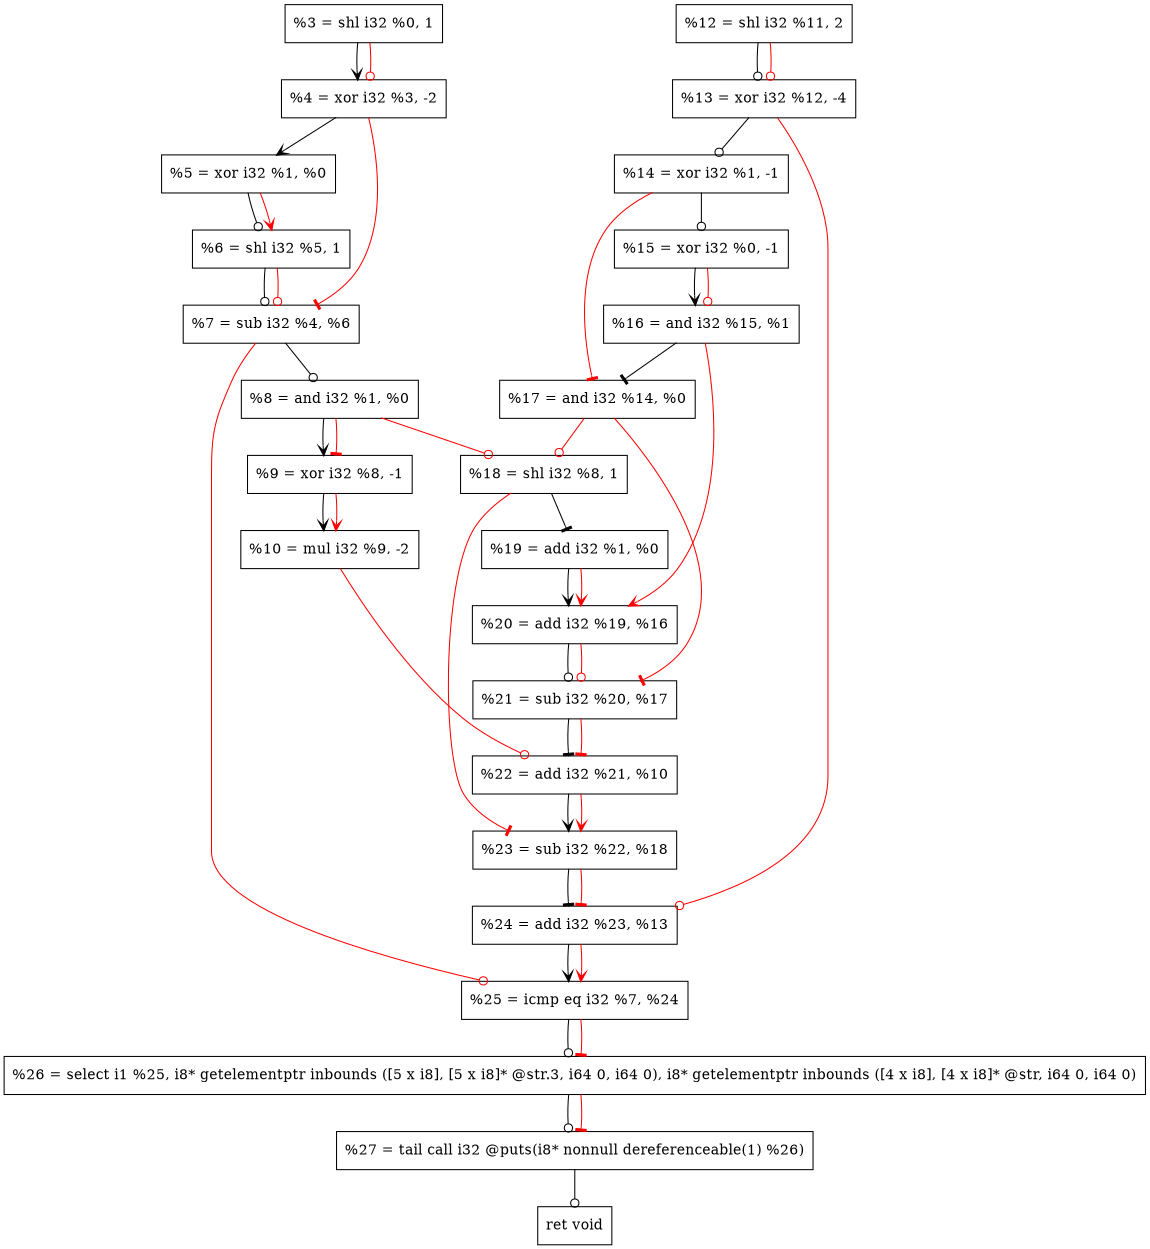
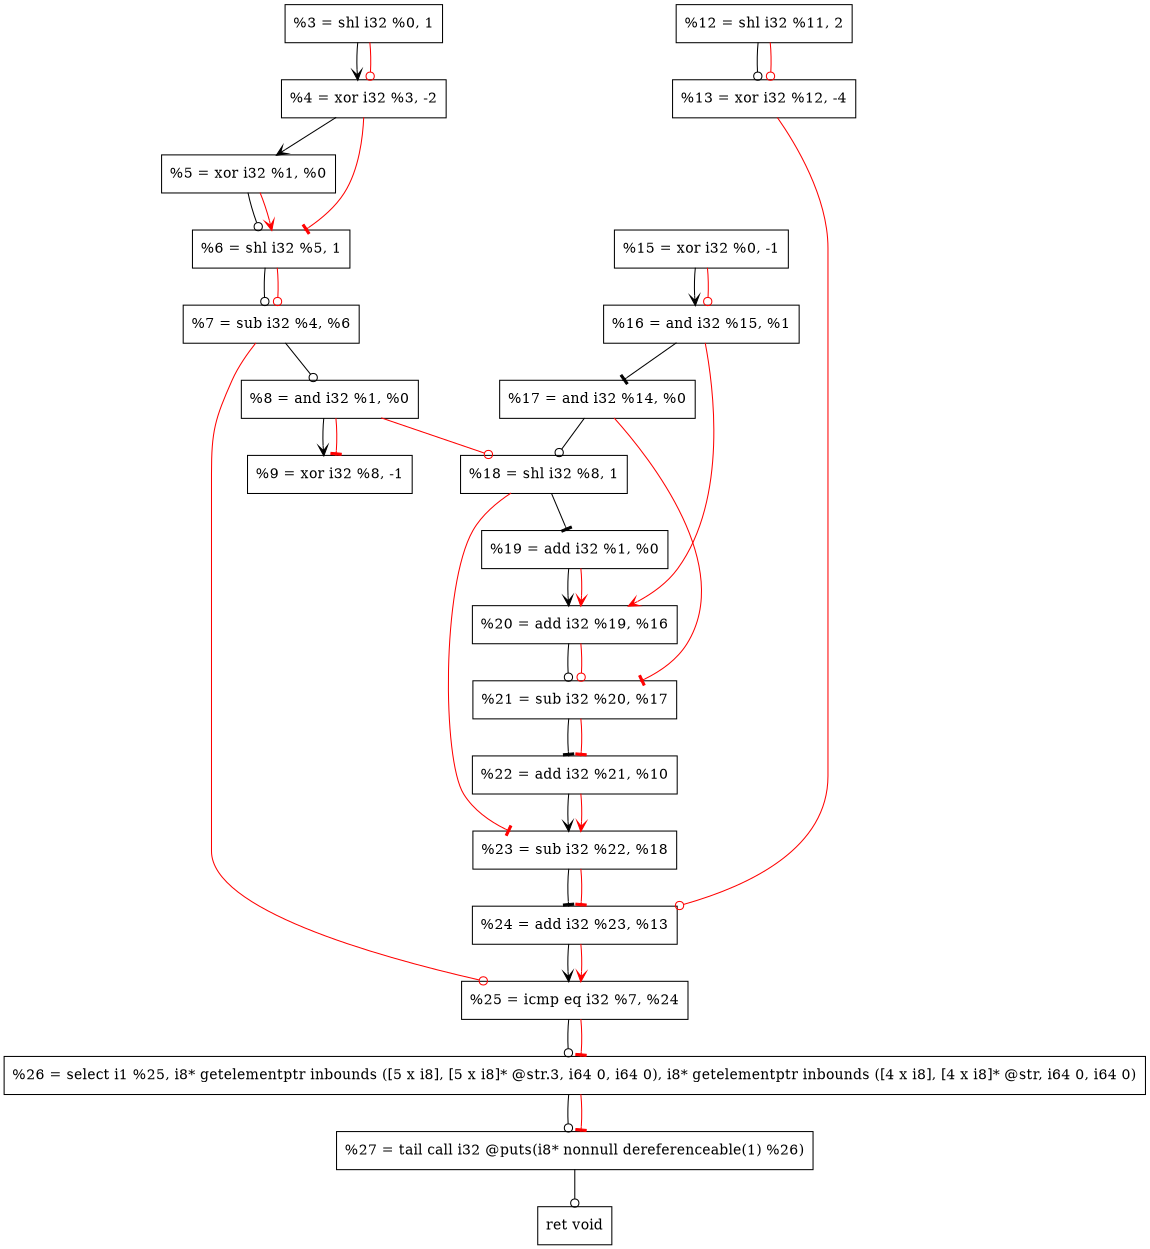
node "%14 = xor i32 %1, -1": removed
edge "%4 = xor i32 %3, -2" -> "%7 = sub i32 %4, %6": now "%4 = xor i32 %3, -2" -> "%6 = shl i32 %5, 1"
edge "%17 = and i32 %14, %0" -> "%18 = shl i32 %8, 1": color red -> black
node "%10 = mul i32 %9, -2": removed
